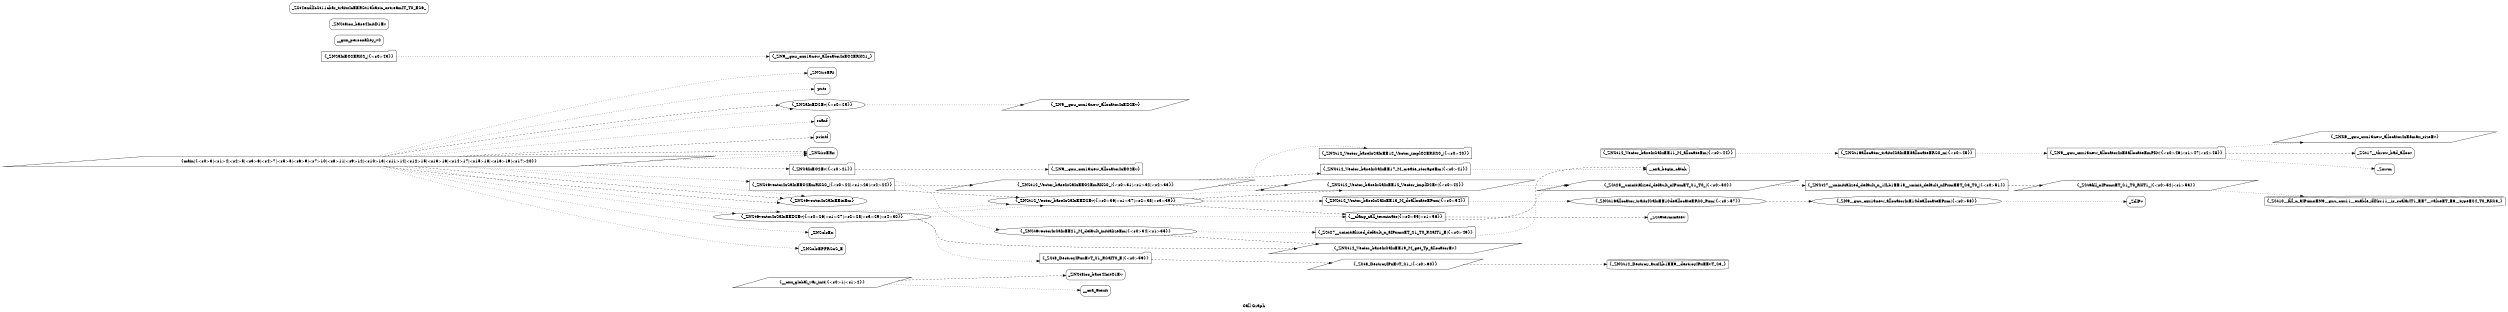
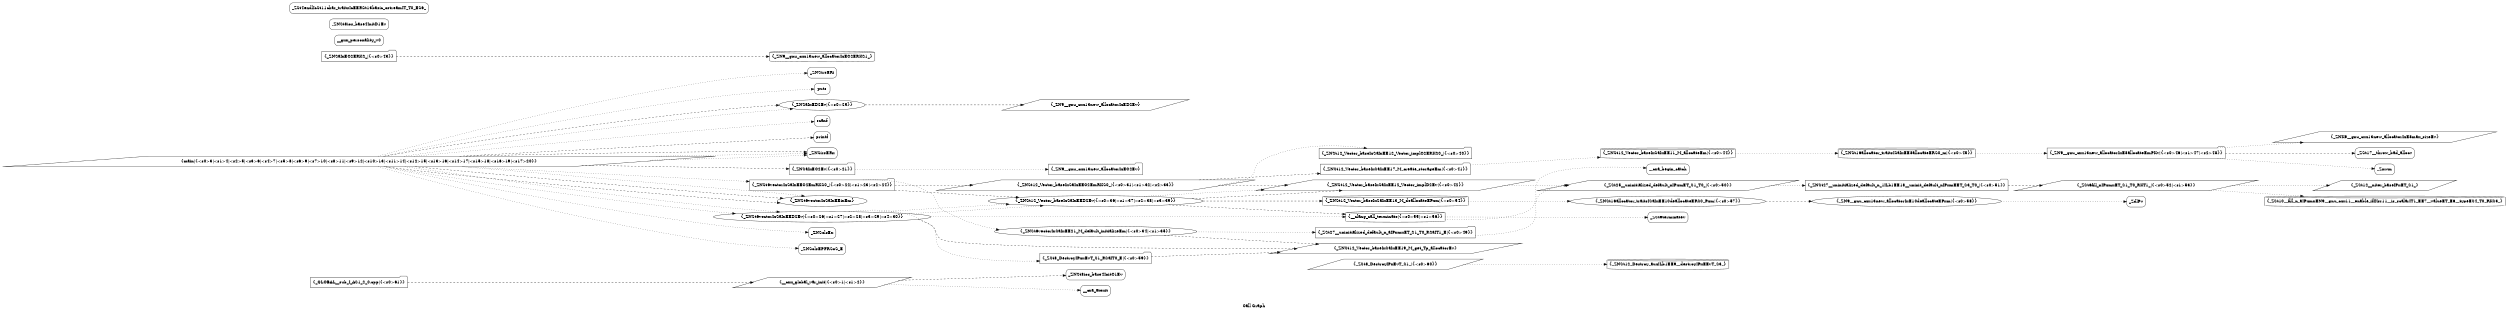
edge "{_ZNSaIxEC2ERKS_|{<s0>43}}" -> "{_ZN9__gnu_cxx13new_allocatorIxEC2ERKS1_}": style dotted -> dashed
edge "{_ZNSaIxED2Ev|{<s0>25}}" -> "{_ZN9__gnu_cxx13new_allocatorIxED2Ev}": style dotted -> dashed
edge "{_ZNSaIxEC2Ev|{<s0>21}}" -> "{_ZN9__gnu_cxx13new_allocatorIxEC2Ev}": style dashed -> dotted
edge "{_ZNSt12_Vector_baseIxSaIxEE17_M_create_storageEm|{<s0>41}}" -> "__cxa_begin_catch": now "{_ZNSt12_Vector_baseIxSaIxEE17_M_create_storageEm|{<s0>41}}" -> "{_ZNSt12_Vector_baseIxSaIxEE11_M_allocateEm|{<s0>44}}"
node "{_ZSt12__niter_baseIPxET_S1_}": added
edge "{__clang_call_terminate|{<s0>55|<s1>56}}" -> "__cxa_begin_catch": style dashed -> dotted
edge "{__clang_call_terminate|{<s0>55|<s1>56}}" -> "_ZSt9terminatev": style dashed -> dotted
edge "{_ZSt8_DestroyIPxxEvT_S1_RSaIT0_E|{<s0>59}}" -> "{_ZSt8_DestroyIPxEvT_S1_|{<s0>60}}": now "{_ZSt8_DestroyIPxxEvT_S1_RSaIT0_E|{<s0>59}}" -> "{_ZNSt12_Vector_baseIxSaIxEE19_M_get_Tp_allocatorEv}"
edge "{_ZSt8_DestroyIPxEvT_S1_|{<s0>60}}" -> "{_ZNSt12_Destroy_auxILb1EE9__destroyIPxEEvT_S3_}": style dashed -> dotted
node "{_GLOBAL__sub_I_AS1_2_0.cpp|{<s0>61}}": added
